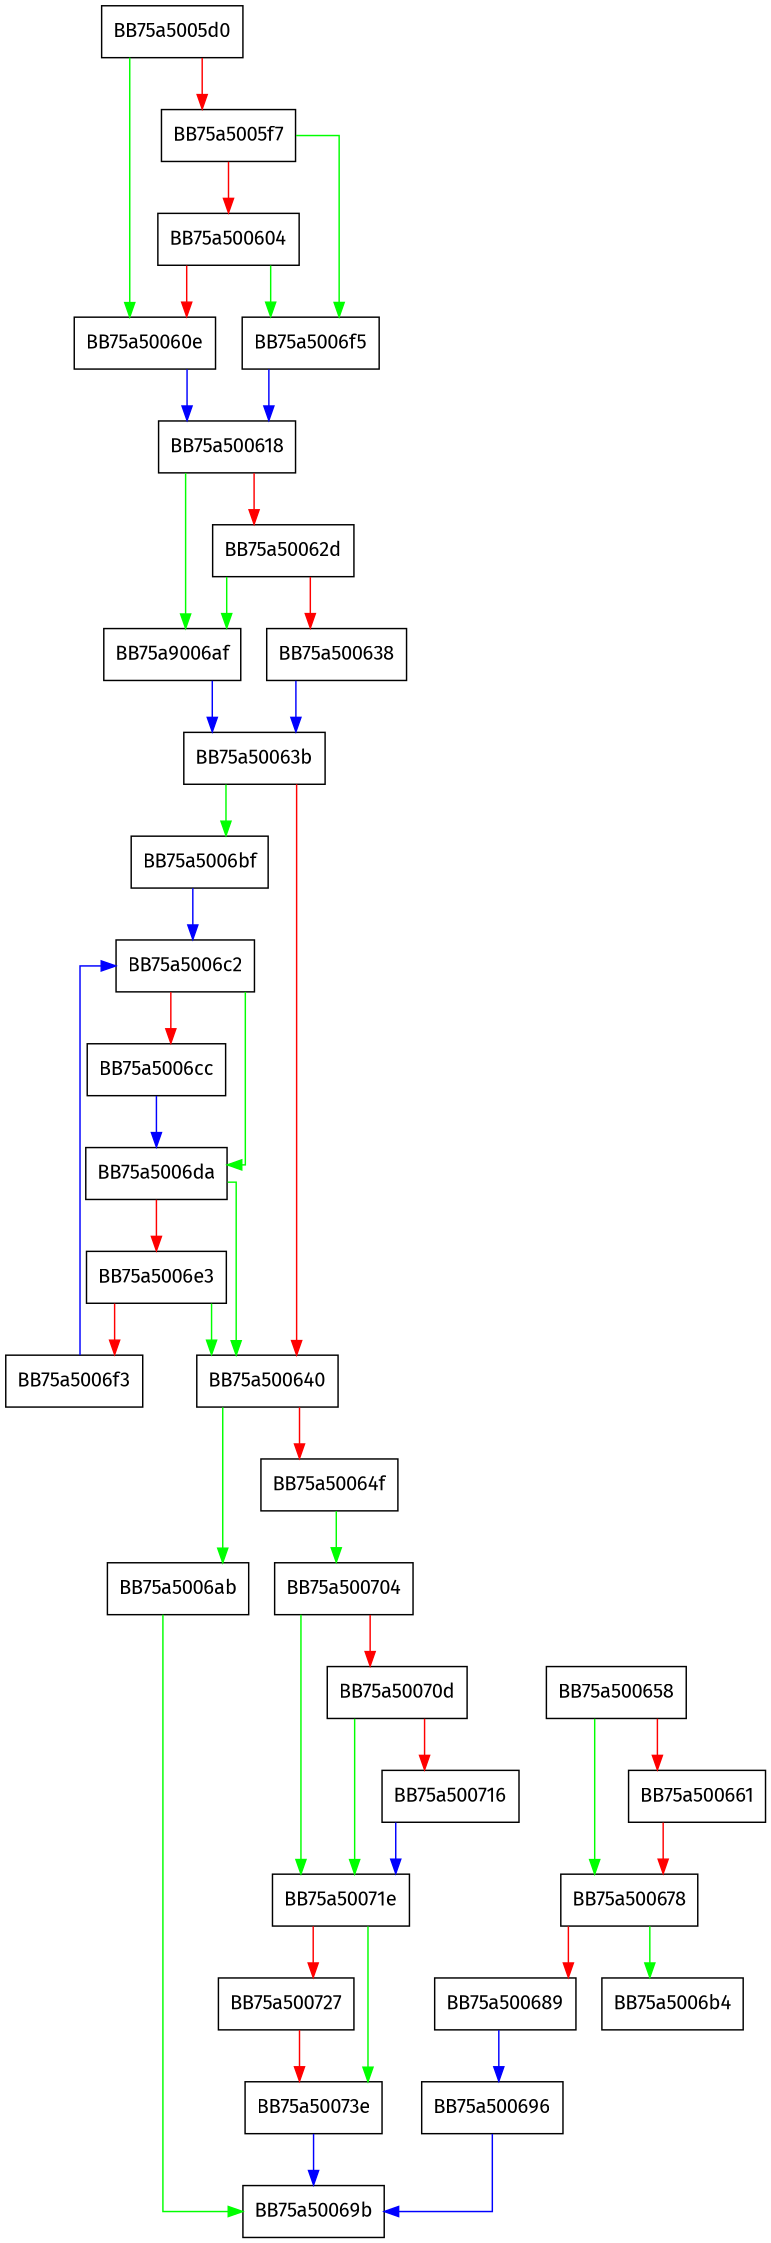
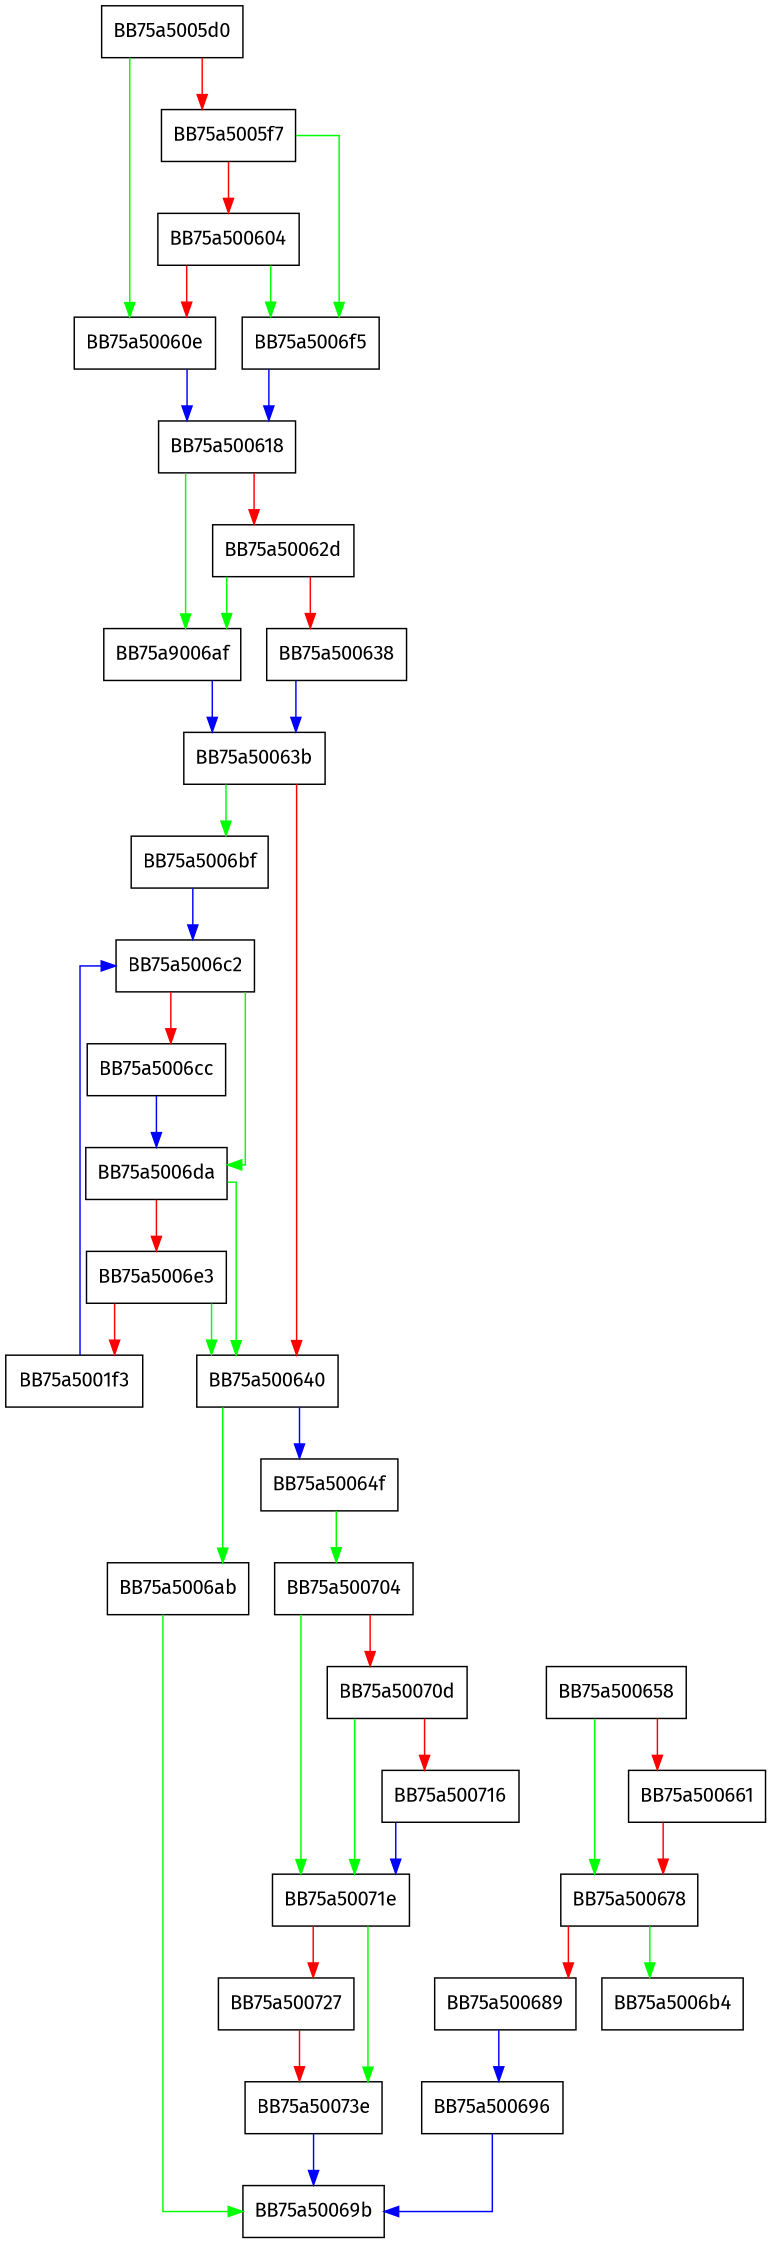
node "BB75a5006f3": label "BB75a5006f3" -> "BB75a5001f3"
edge "BB75a500640" -> "BB75a50064f": color red -> blue
